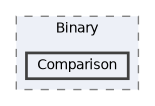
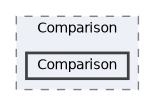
cluster "Binary": label "Binary" -> "Comparison"
